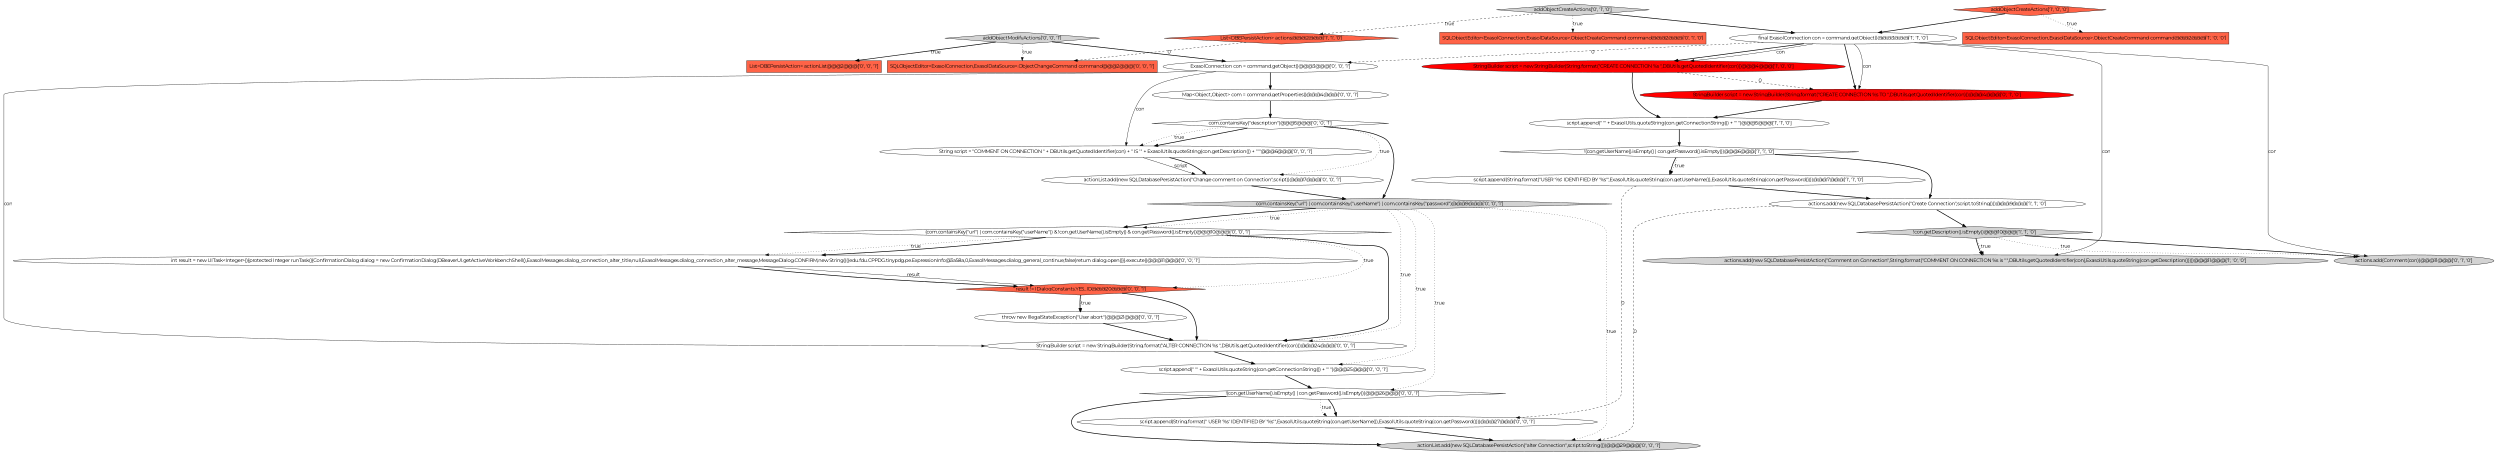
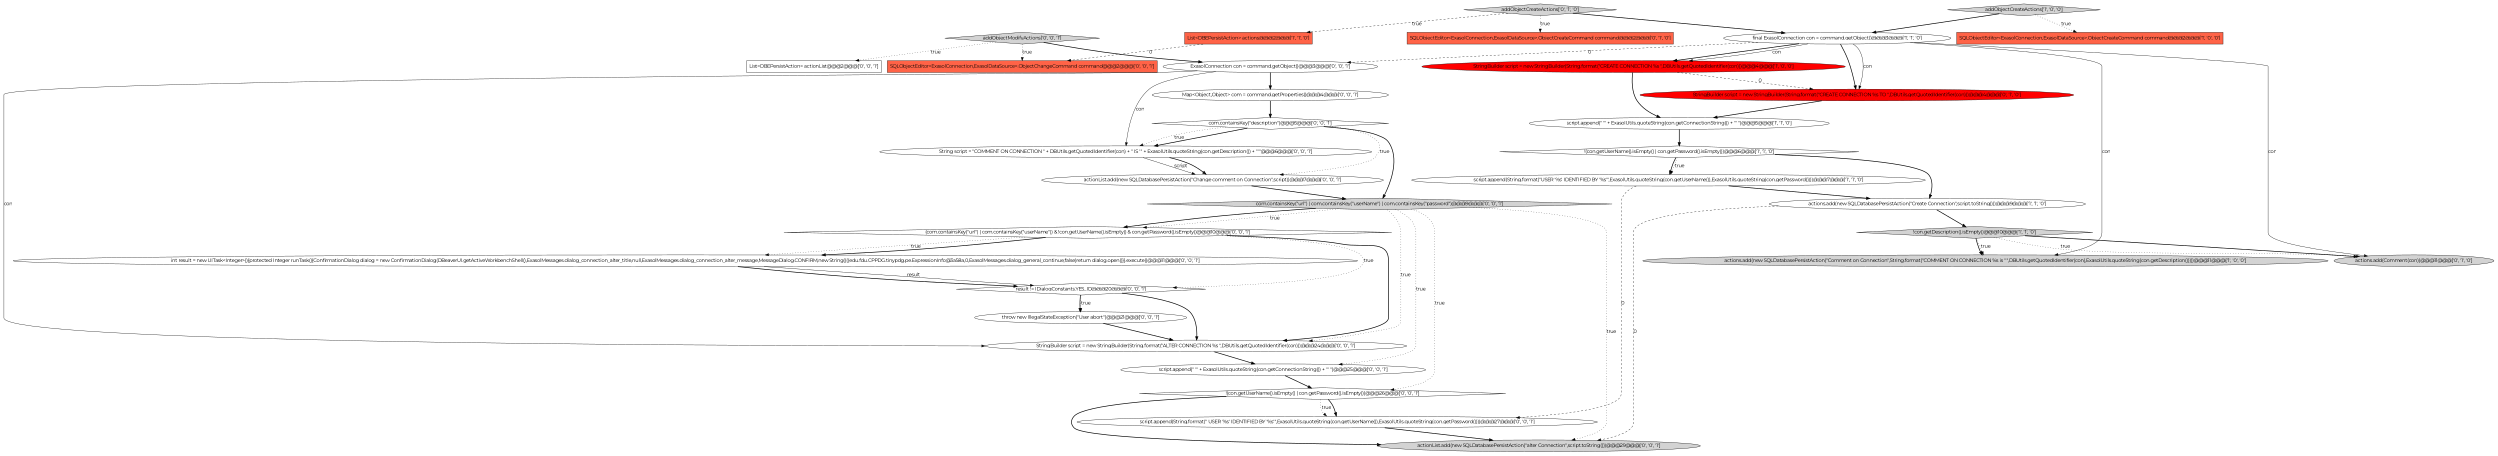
node "addObjectCreateActions['1', '0', '0']": fillcolor tomato -> lightgray
node "List<DBEPersistAction> actions@@@2@@@['1', '1', '0']": shape diamond -> box
edge "addObjectModifyActions['0', '0', '1']" -> "List<DBEPersistAction> actionList@@@2@@@['0', '0', '1']": style bold -> dotted
node "List<DBEPersistAction> actionList@@@2@@@['0', '0', '1']": fillcolor tomato -> white
node "result != IDialogConstants.YES_ID@@@20@@@['0', '0', '1']": fillcolor tomato -> white
